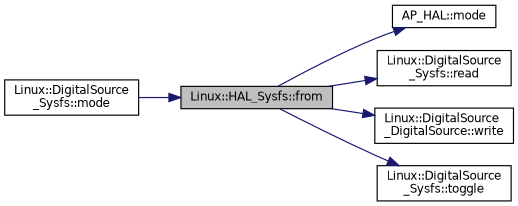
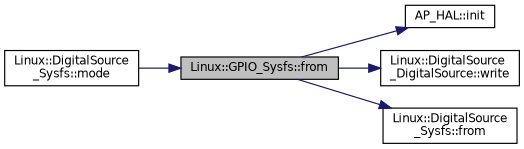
node "AP_HAL::mode": label "AP_HAL::mode" -> "AP_HAL::init"
node "Linux::DigitalSource _Sysfs::read": removed
node "Linux::HAL_Sysfs::from": label "Linux::HAL_Sysfs::from" -> "Linux::GPIO_Sysfs::from"
node "Linux::DigitalSource _Sysfs::toggle": label "Linux::DigitalSource _Sysfs::toggle" -> "Linux::DigitalSource _Sysfs::from"
